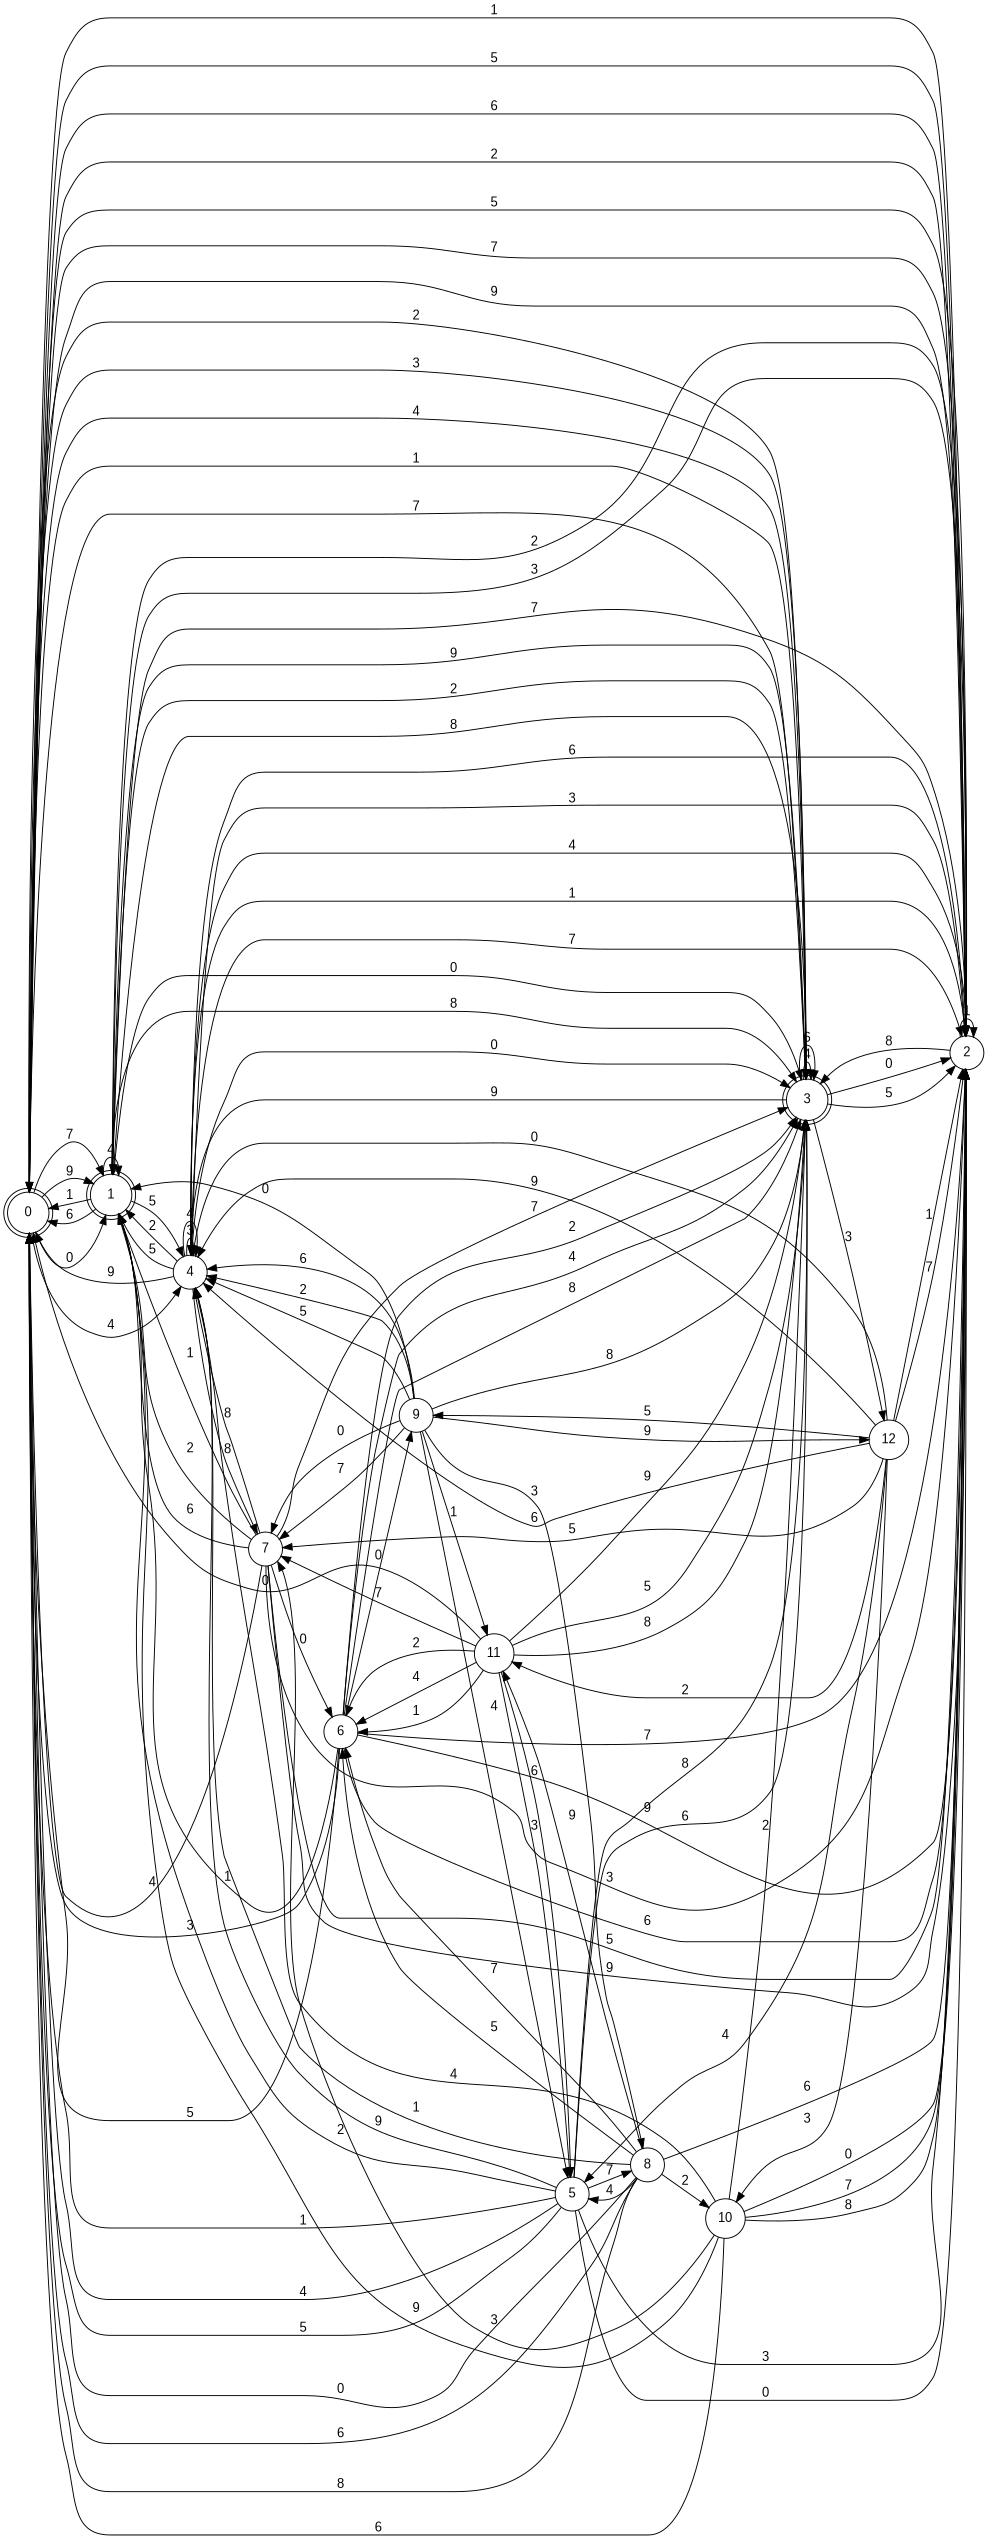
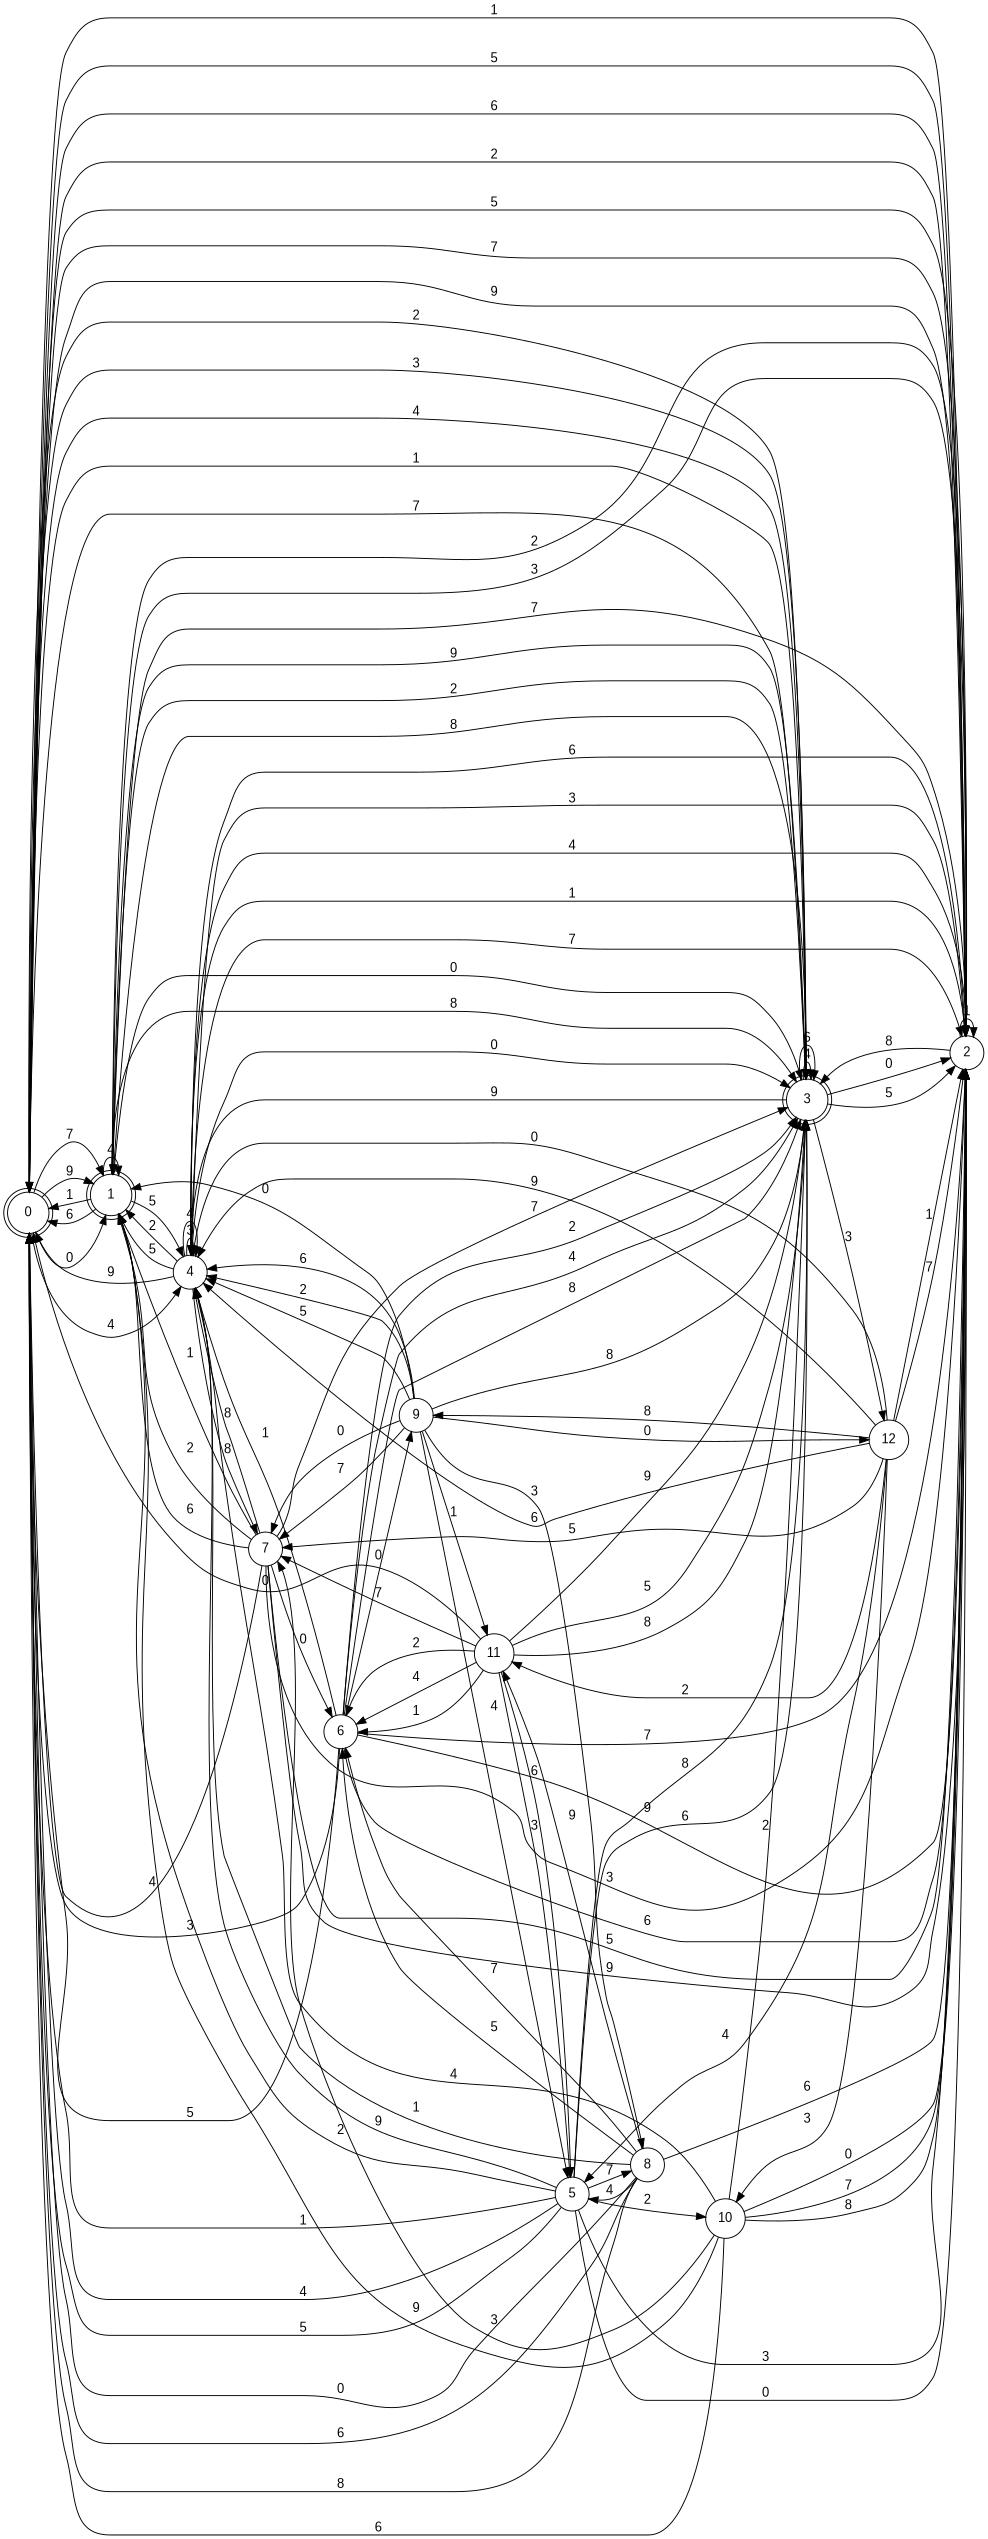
edge "12" -> "9": label "5" -> "8"
edge "9" -> "12": label "9" -> "0"
edge "6" -> "1": now "6" -> "4"
edge "8" -> "10": now "5" -> "10"
